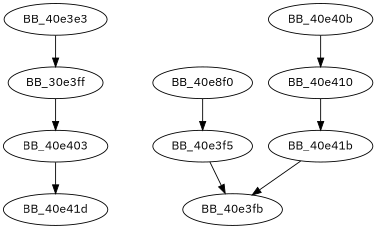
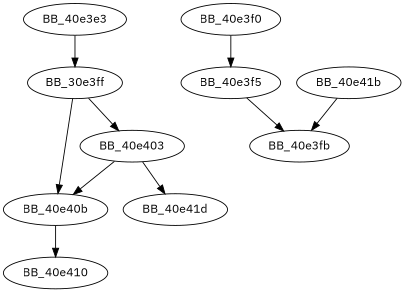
node "BB_40e8f0": label "BB_40e8f0" -> "BB_40e3f0"
edge "BB_40e410" -> "BB_40e41b": removed
edge "BB_30e3ff" -> "BB_40e40b": added
edge "BB_40e403" -> "BB_40e40b": added
